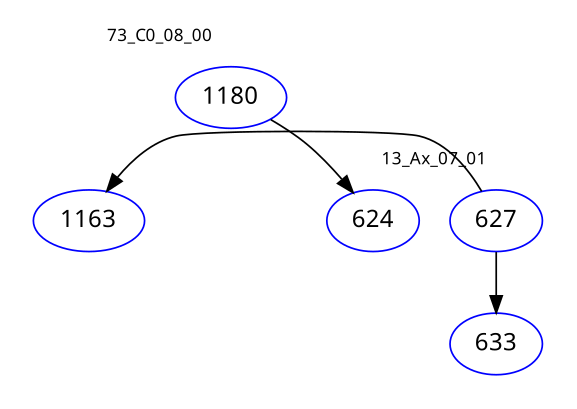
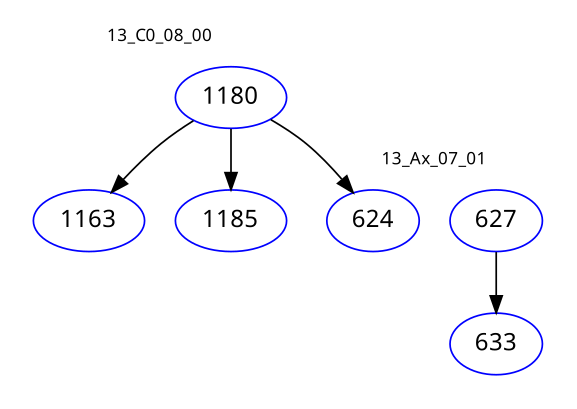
cluster "73_C0_08_00": label "73_C0_08_00" -> "13_C0_08_00"
edge "627" -> "1163": now "1180" -> "1163"
node "1185": added
